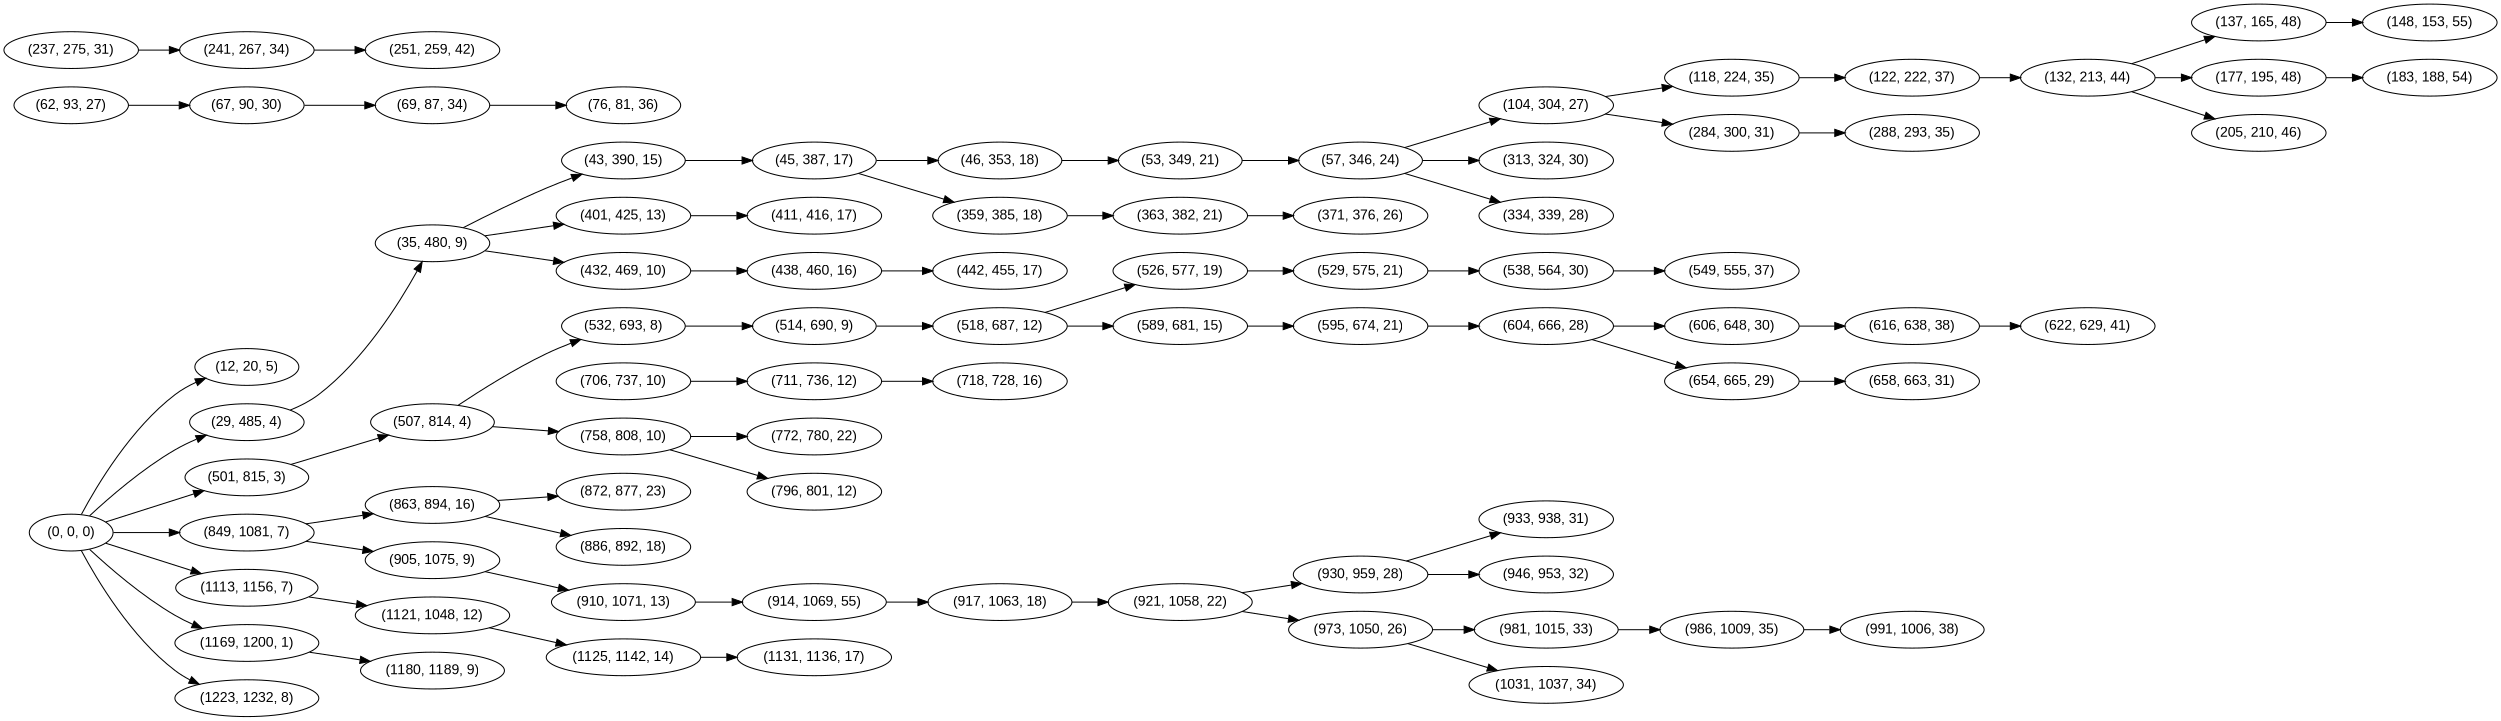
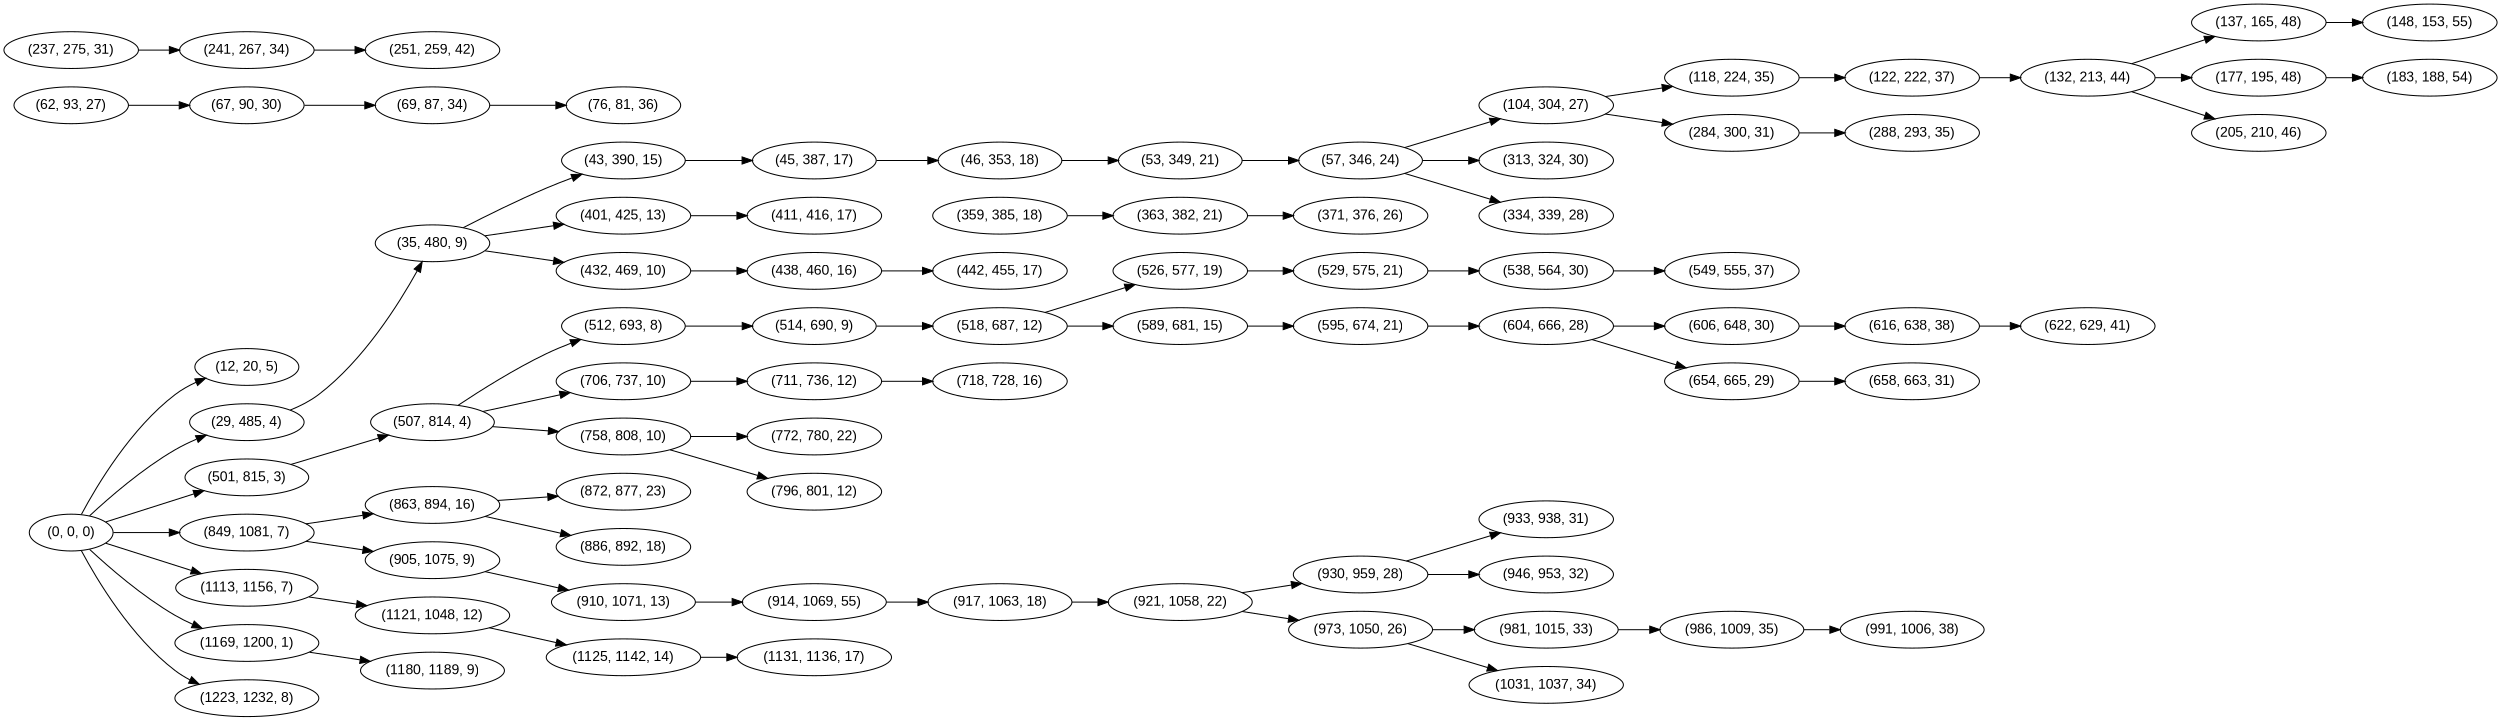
edge "(45, 387, 17)" -> "(359, 385, 18)": removed
node "(532, 693, 8)": label "(532, 693, 8)" -> "(512, 693, 8)"
edge "(507, 814, 4)" -> "(706, 737, 10)": added
